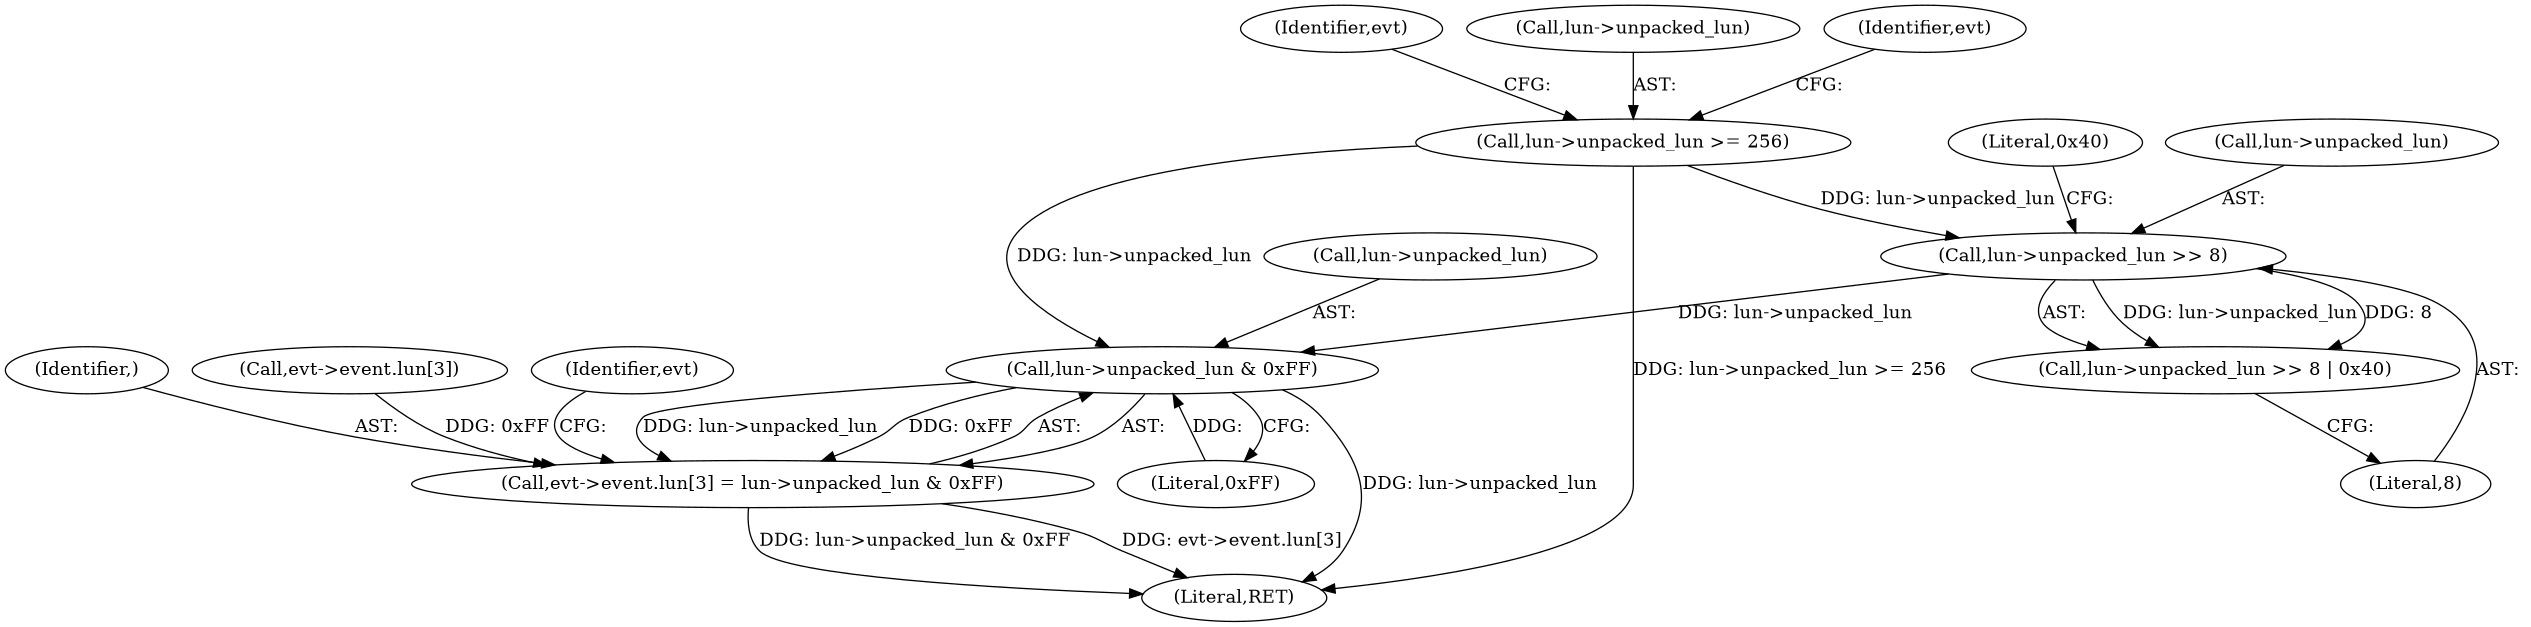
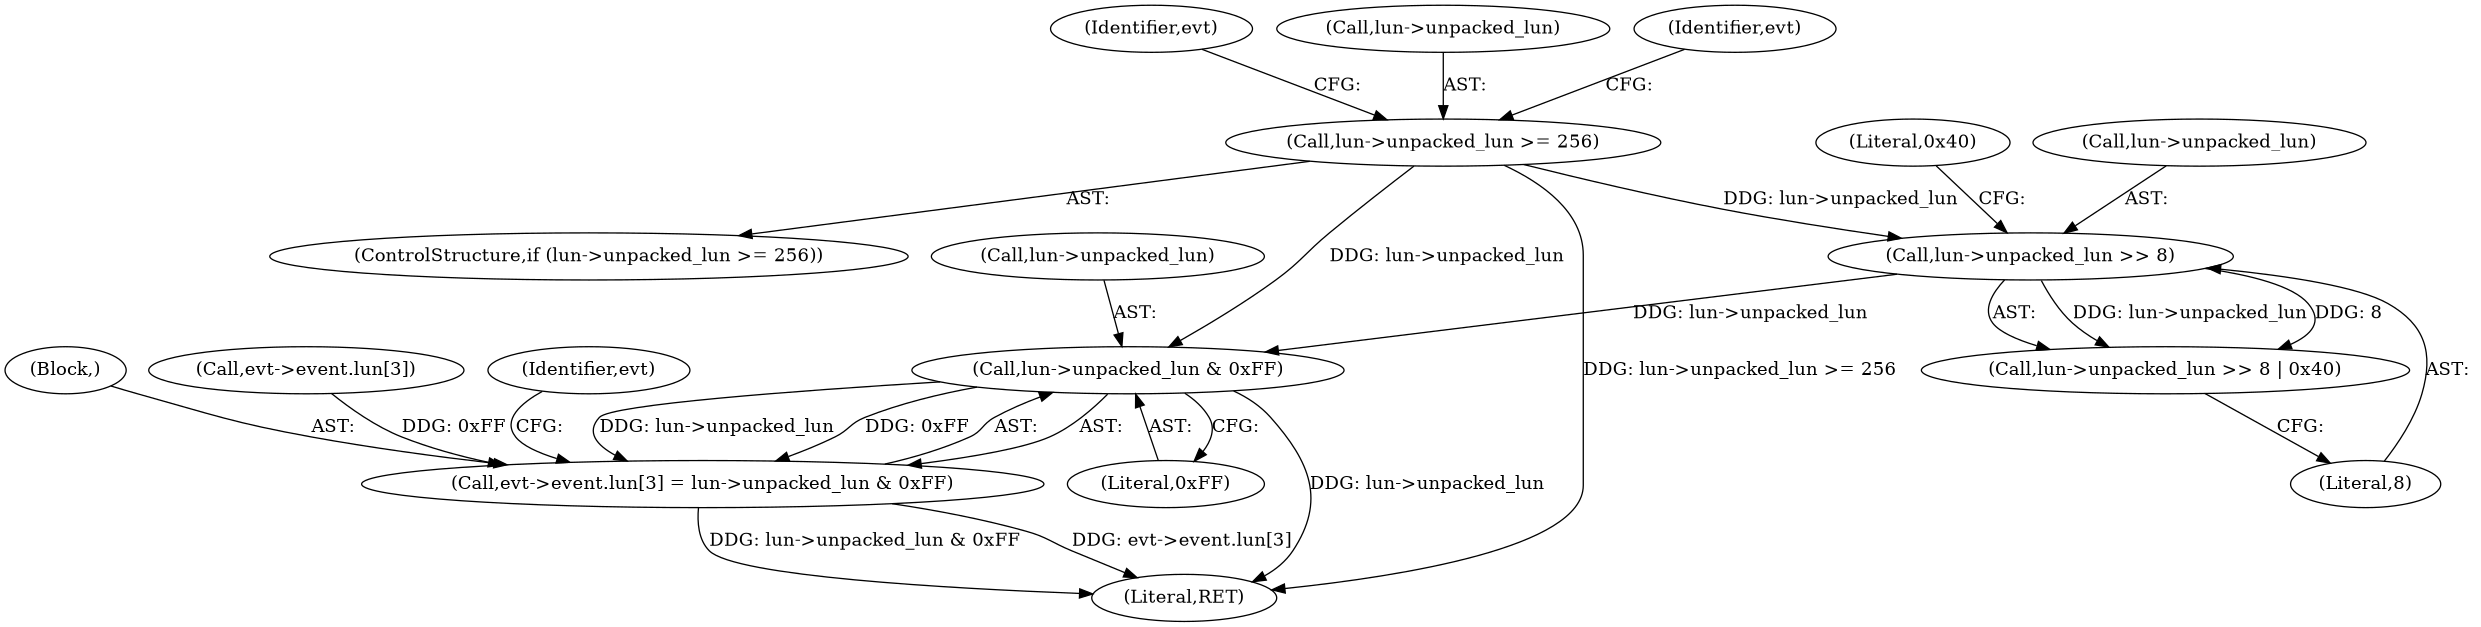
node "(ControlStructure,if (lun->unpacked_lun >= 256))": added
node "(Identifier,)": label "(Identifier,)" -> "(Block,)"
edge "(Literal,0xFF)" -> "(Call,lun->unpacked_lun & 0xFF)": label "DDG: " -> "AST: "
